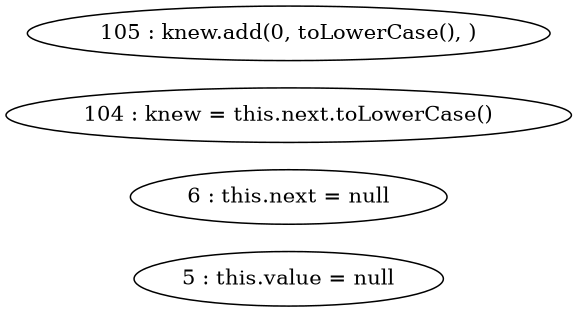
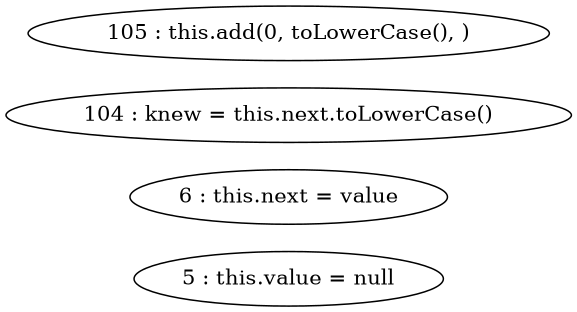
node "105 : knew.add(0, toLowerCase(), )": label "105 : knew.add(0, toLowerCase(), )" -> "105 : this.add(0, toLowerCase(), )"
node "6 : this.next = null": label "6 : this.next = null" -> "6 : this.next = value"
